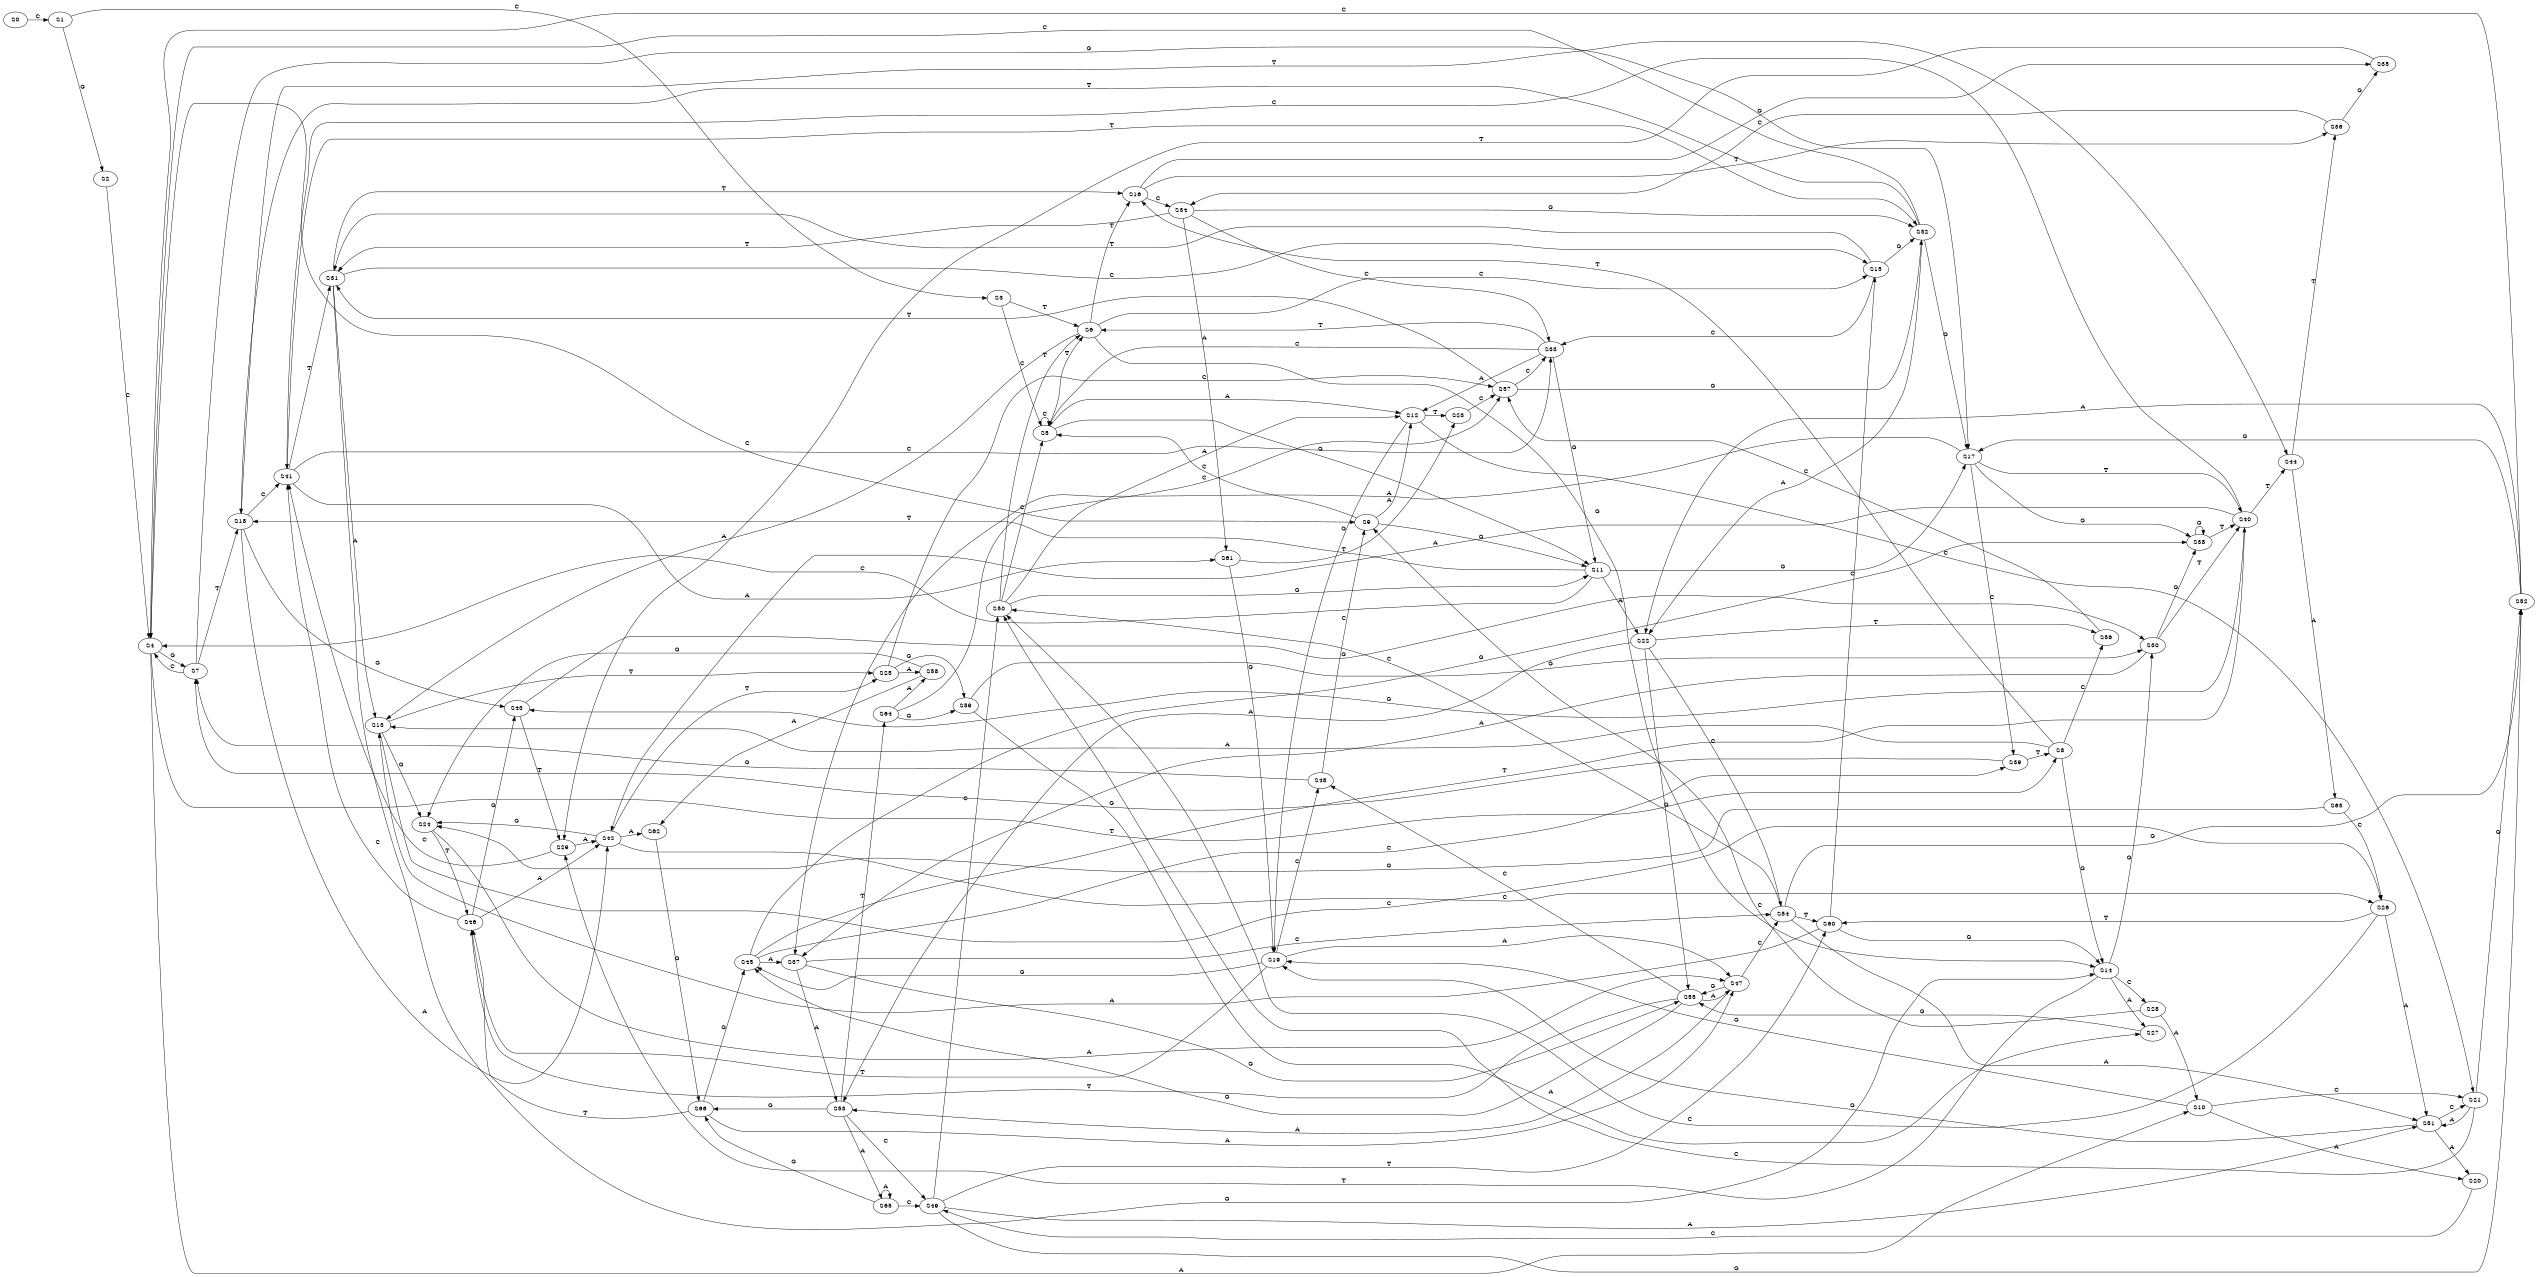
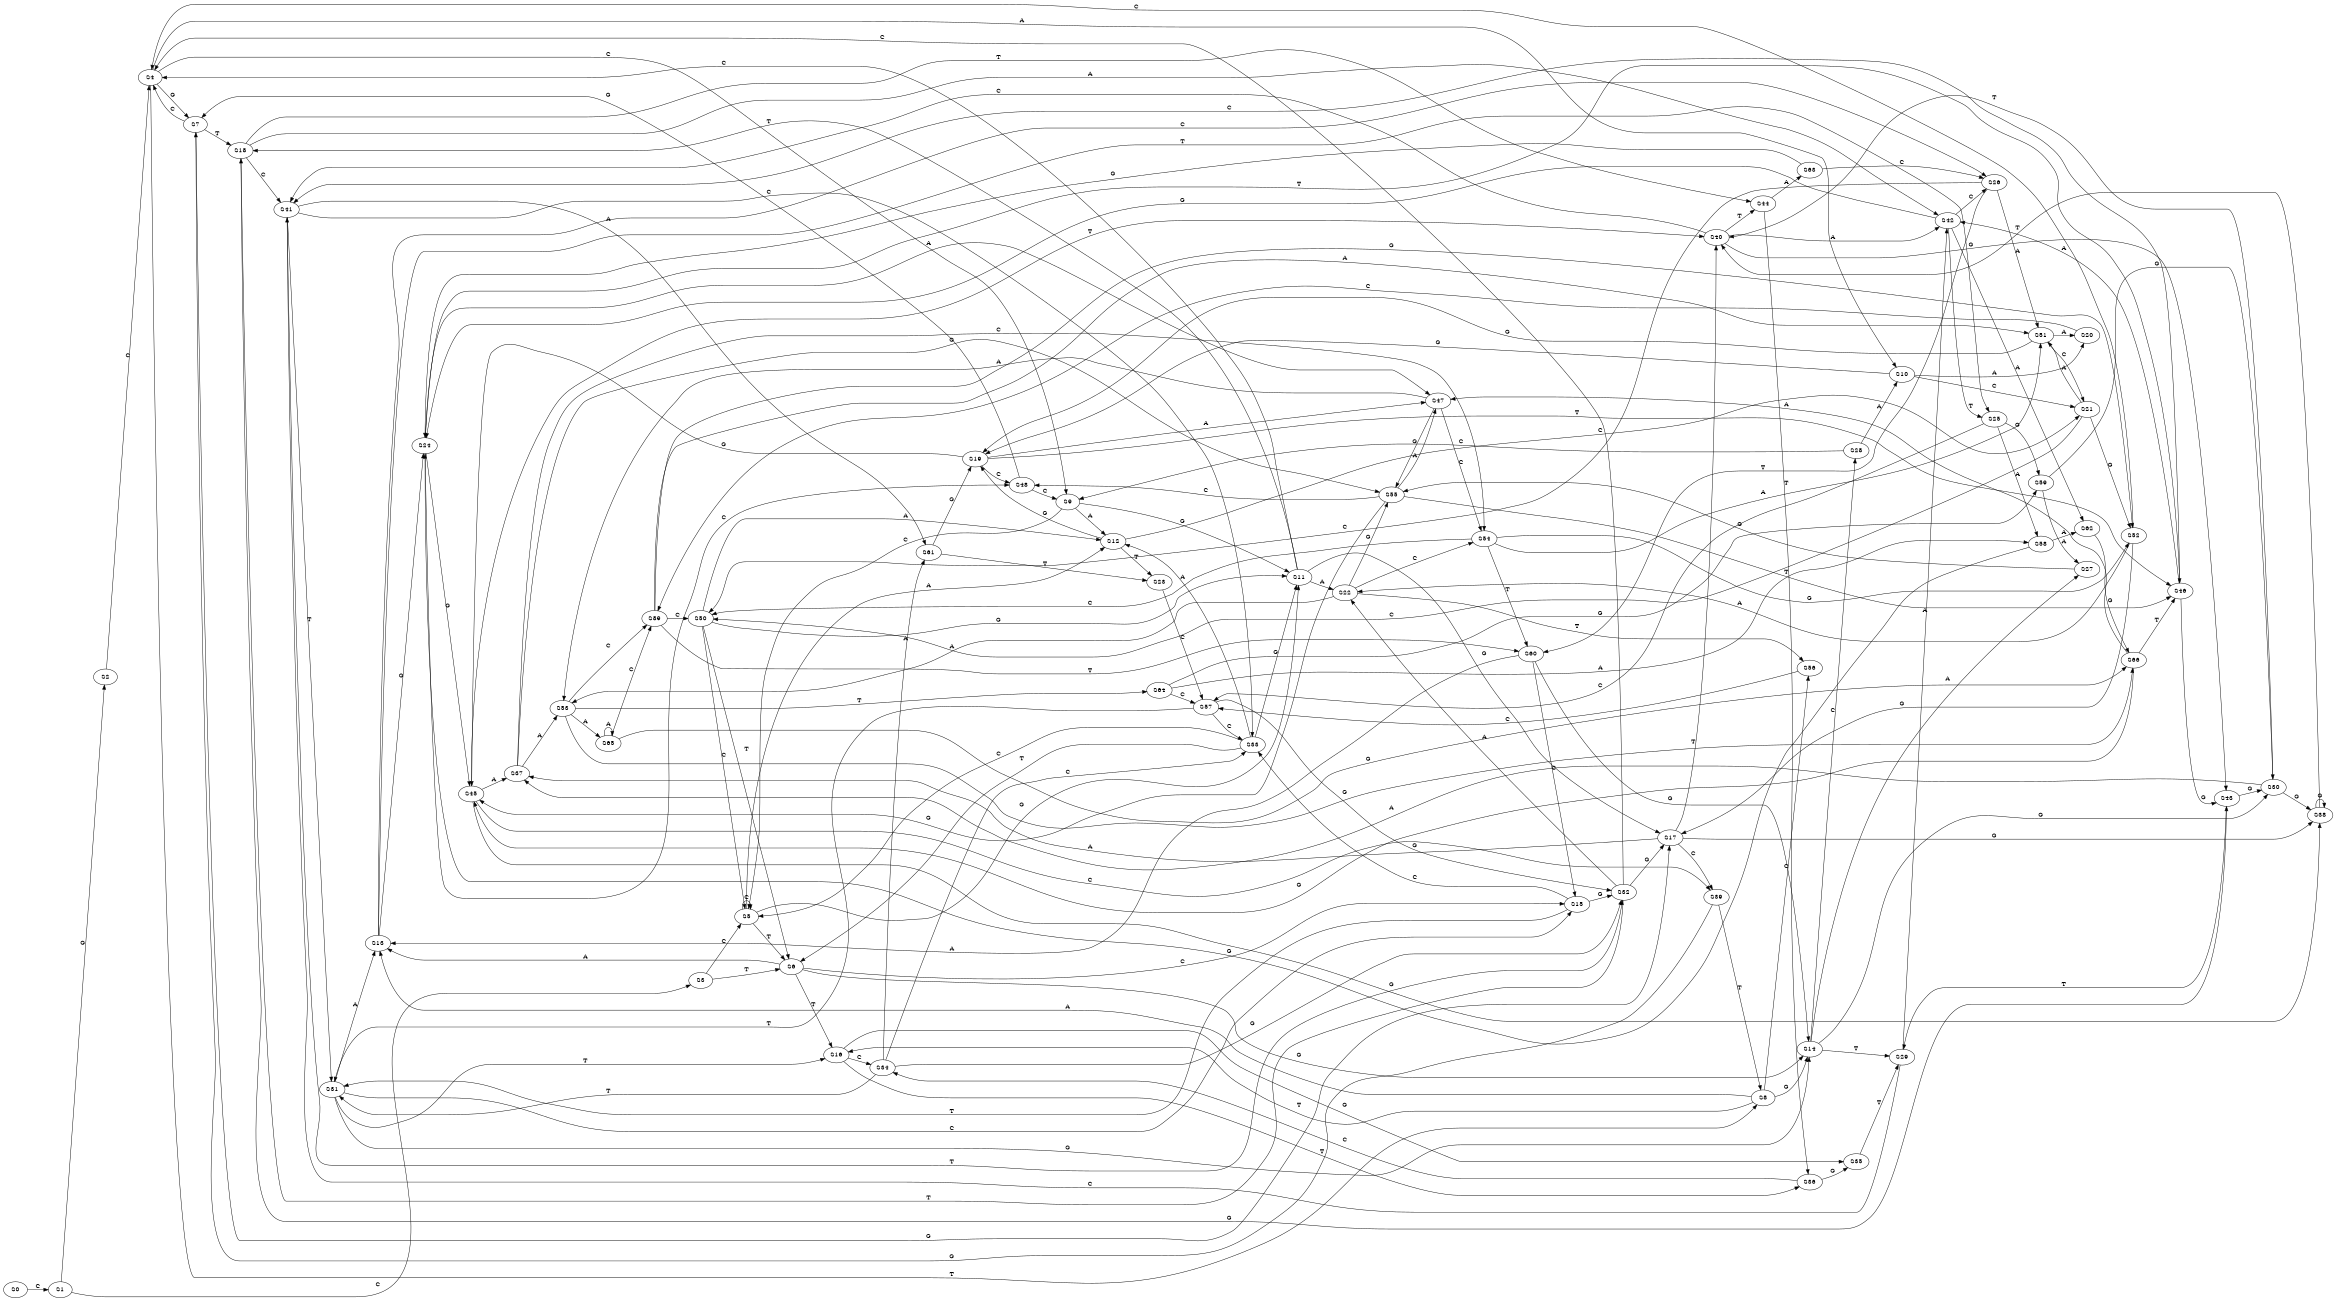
edge "S24" -> "S45": added, label "G"
edge "S24" -> "S48": added, label "C"
node "S49": label "S49" -> "S89"
